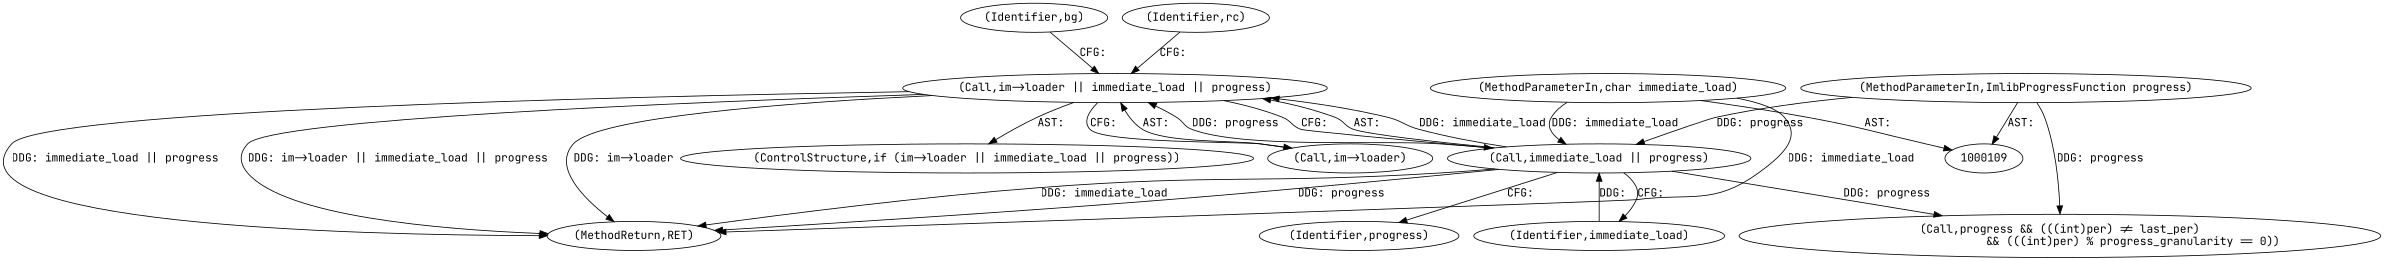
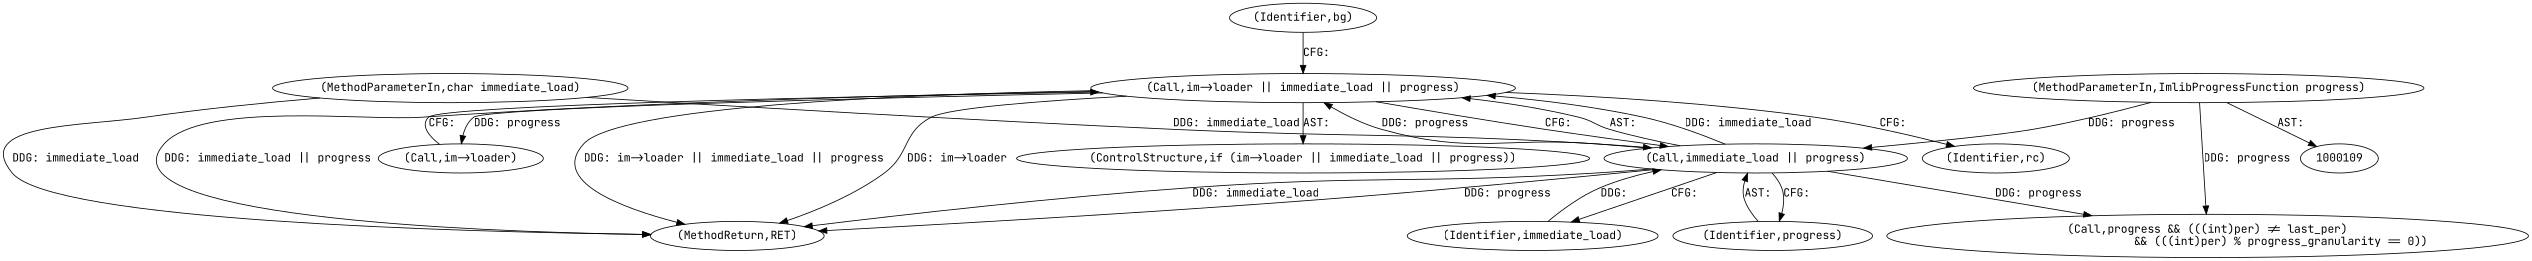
edge "(Identifier,rc)" -> "(Call,im->loader || immediate_load || progress)": reversed
edge "(MethodParameterIn,char immediate_load)" -> "1000109": removed, label "AST:"
edge "(Call,im->loader || immediate_load || progress)" -> "(Call,im->loader)": label "CFG: " -> "DDG: progress"
edge "(Call,im->loader)" -> "(Call,im->loader || immediate_load || progress)": label "AST: " -> "CFG: "
edge "(Identifier,progress)" -> "(Call,immediate_load || progress)": added, label "AST:"
